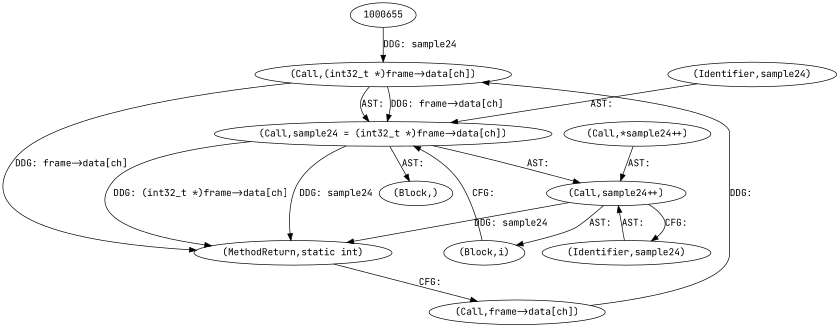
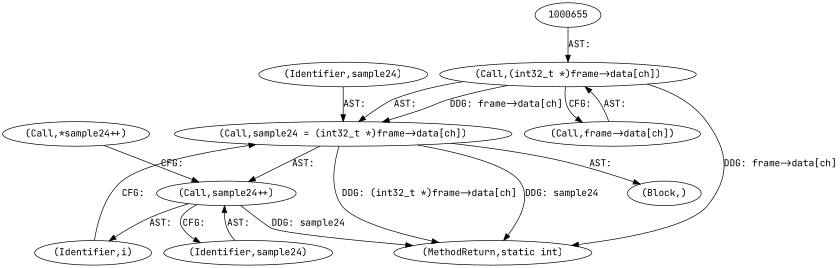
edge "1000655" -> "(Call,(int32_t *)frame->data[ch])": label "DDG: sample24" -> "AST: "
edge "(Call,*sample24++)" -> "(Call,sample24++)": label "AST: " -> "CFG: "
edge "(Call,frame->data[ch])" -> "(Call,(int32_t *)frame->data[ch])": label "DDG: " -> "AST: "
node "(Block,i)": label "(Block,i)" -> "(Identifier,i)"
edge "(MethodReturn,static int)" -> "(Call,frame->data[ch])": now "(Call,(int32_t *)frame->data[ch])" -> "(Call,frame->data[ch])"
